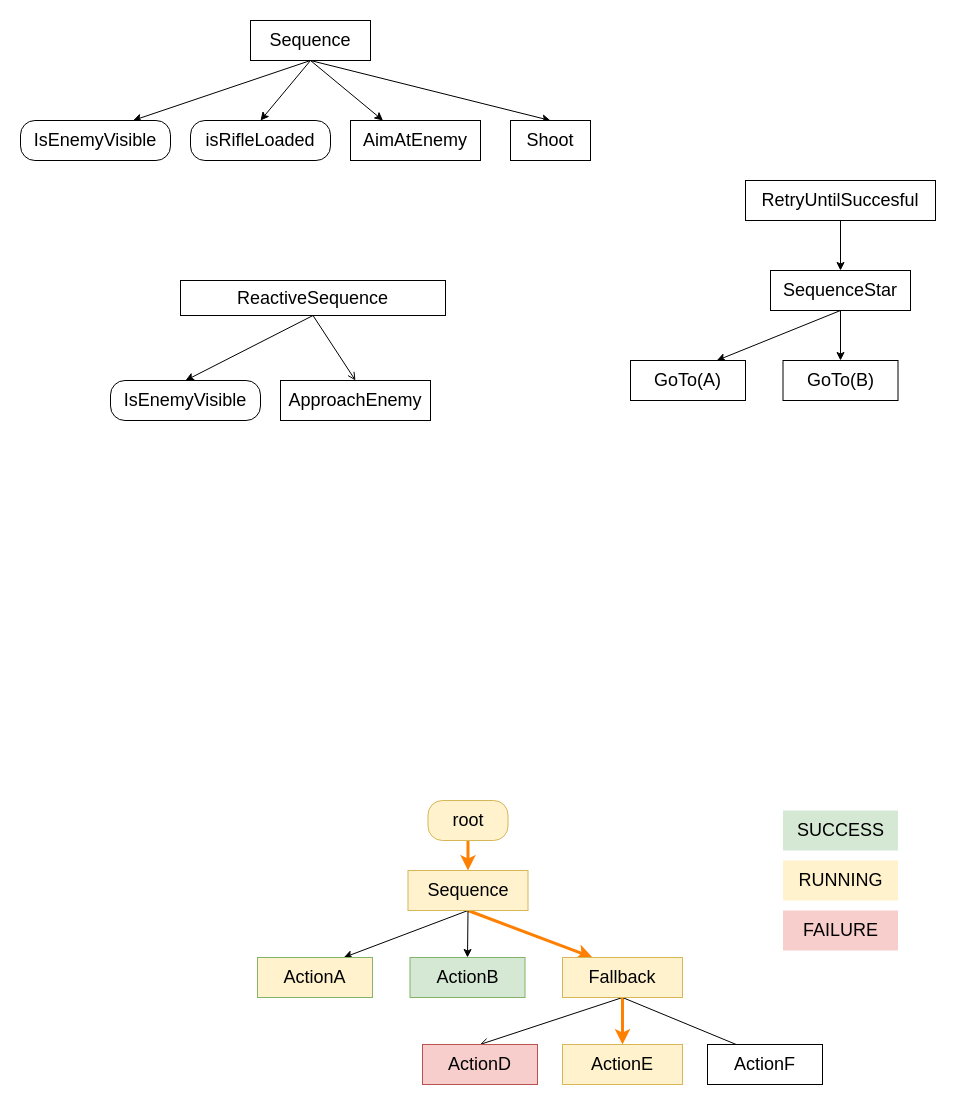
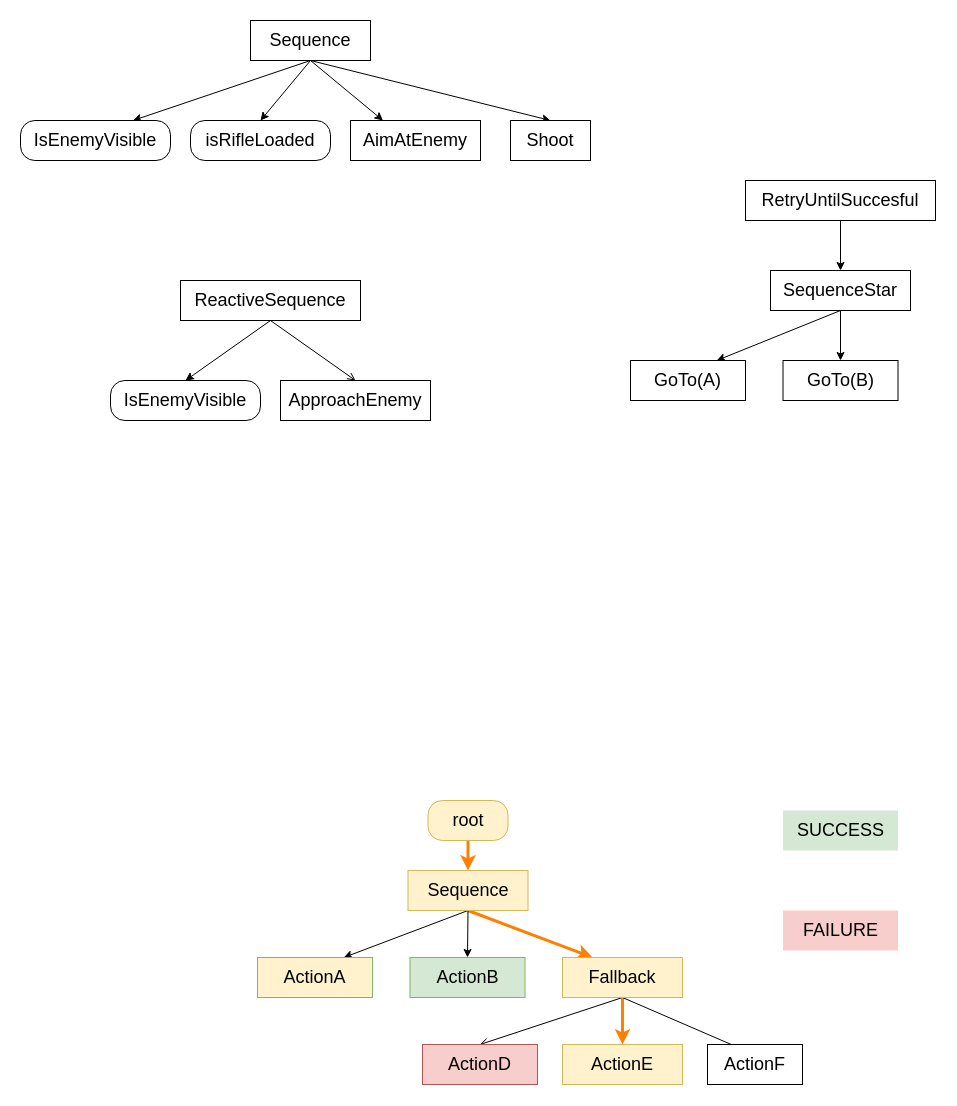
node "ReactiveSequence": size 265x35 -> 180x40
node "RUNNING": removed
node "ActionF": size 115x40 -> 95x40
